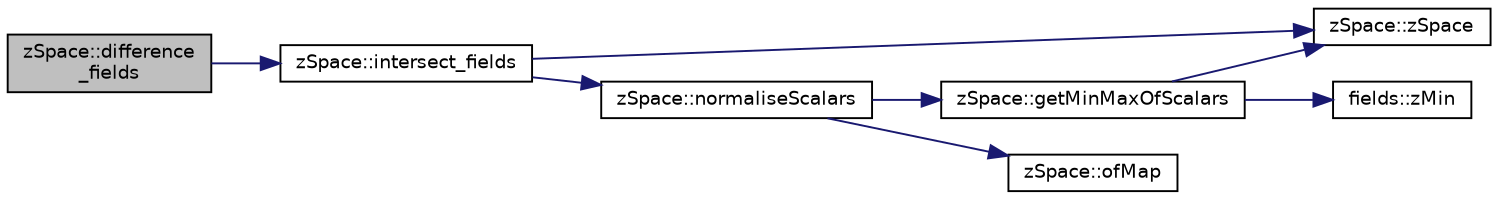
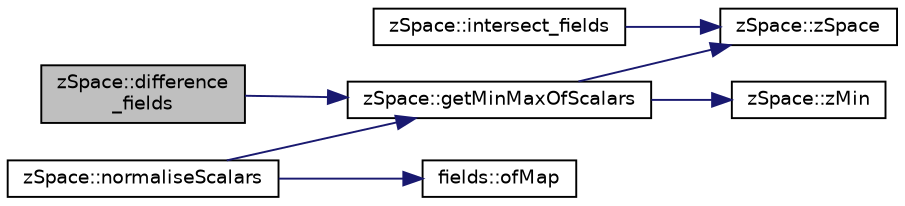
edge "zSpace::difference _fields" -> "zSpace::intersect_fields": now "zSpace::difference _fields" -> "zSpace::getMinMaxOfScalars"
edge "zSpace::intersect_fields" -> "zSpace::normaliseScalars": removed
node "fields::zMin": label "fields::zMin" -> "zSpace::zMin"
node "zSpace::ofMap": label "zSpace::ofMap" -> "fields::ofMap"
